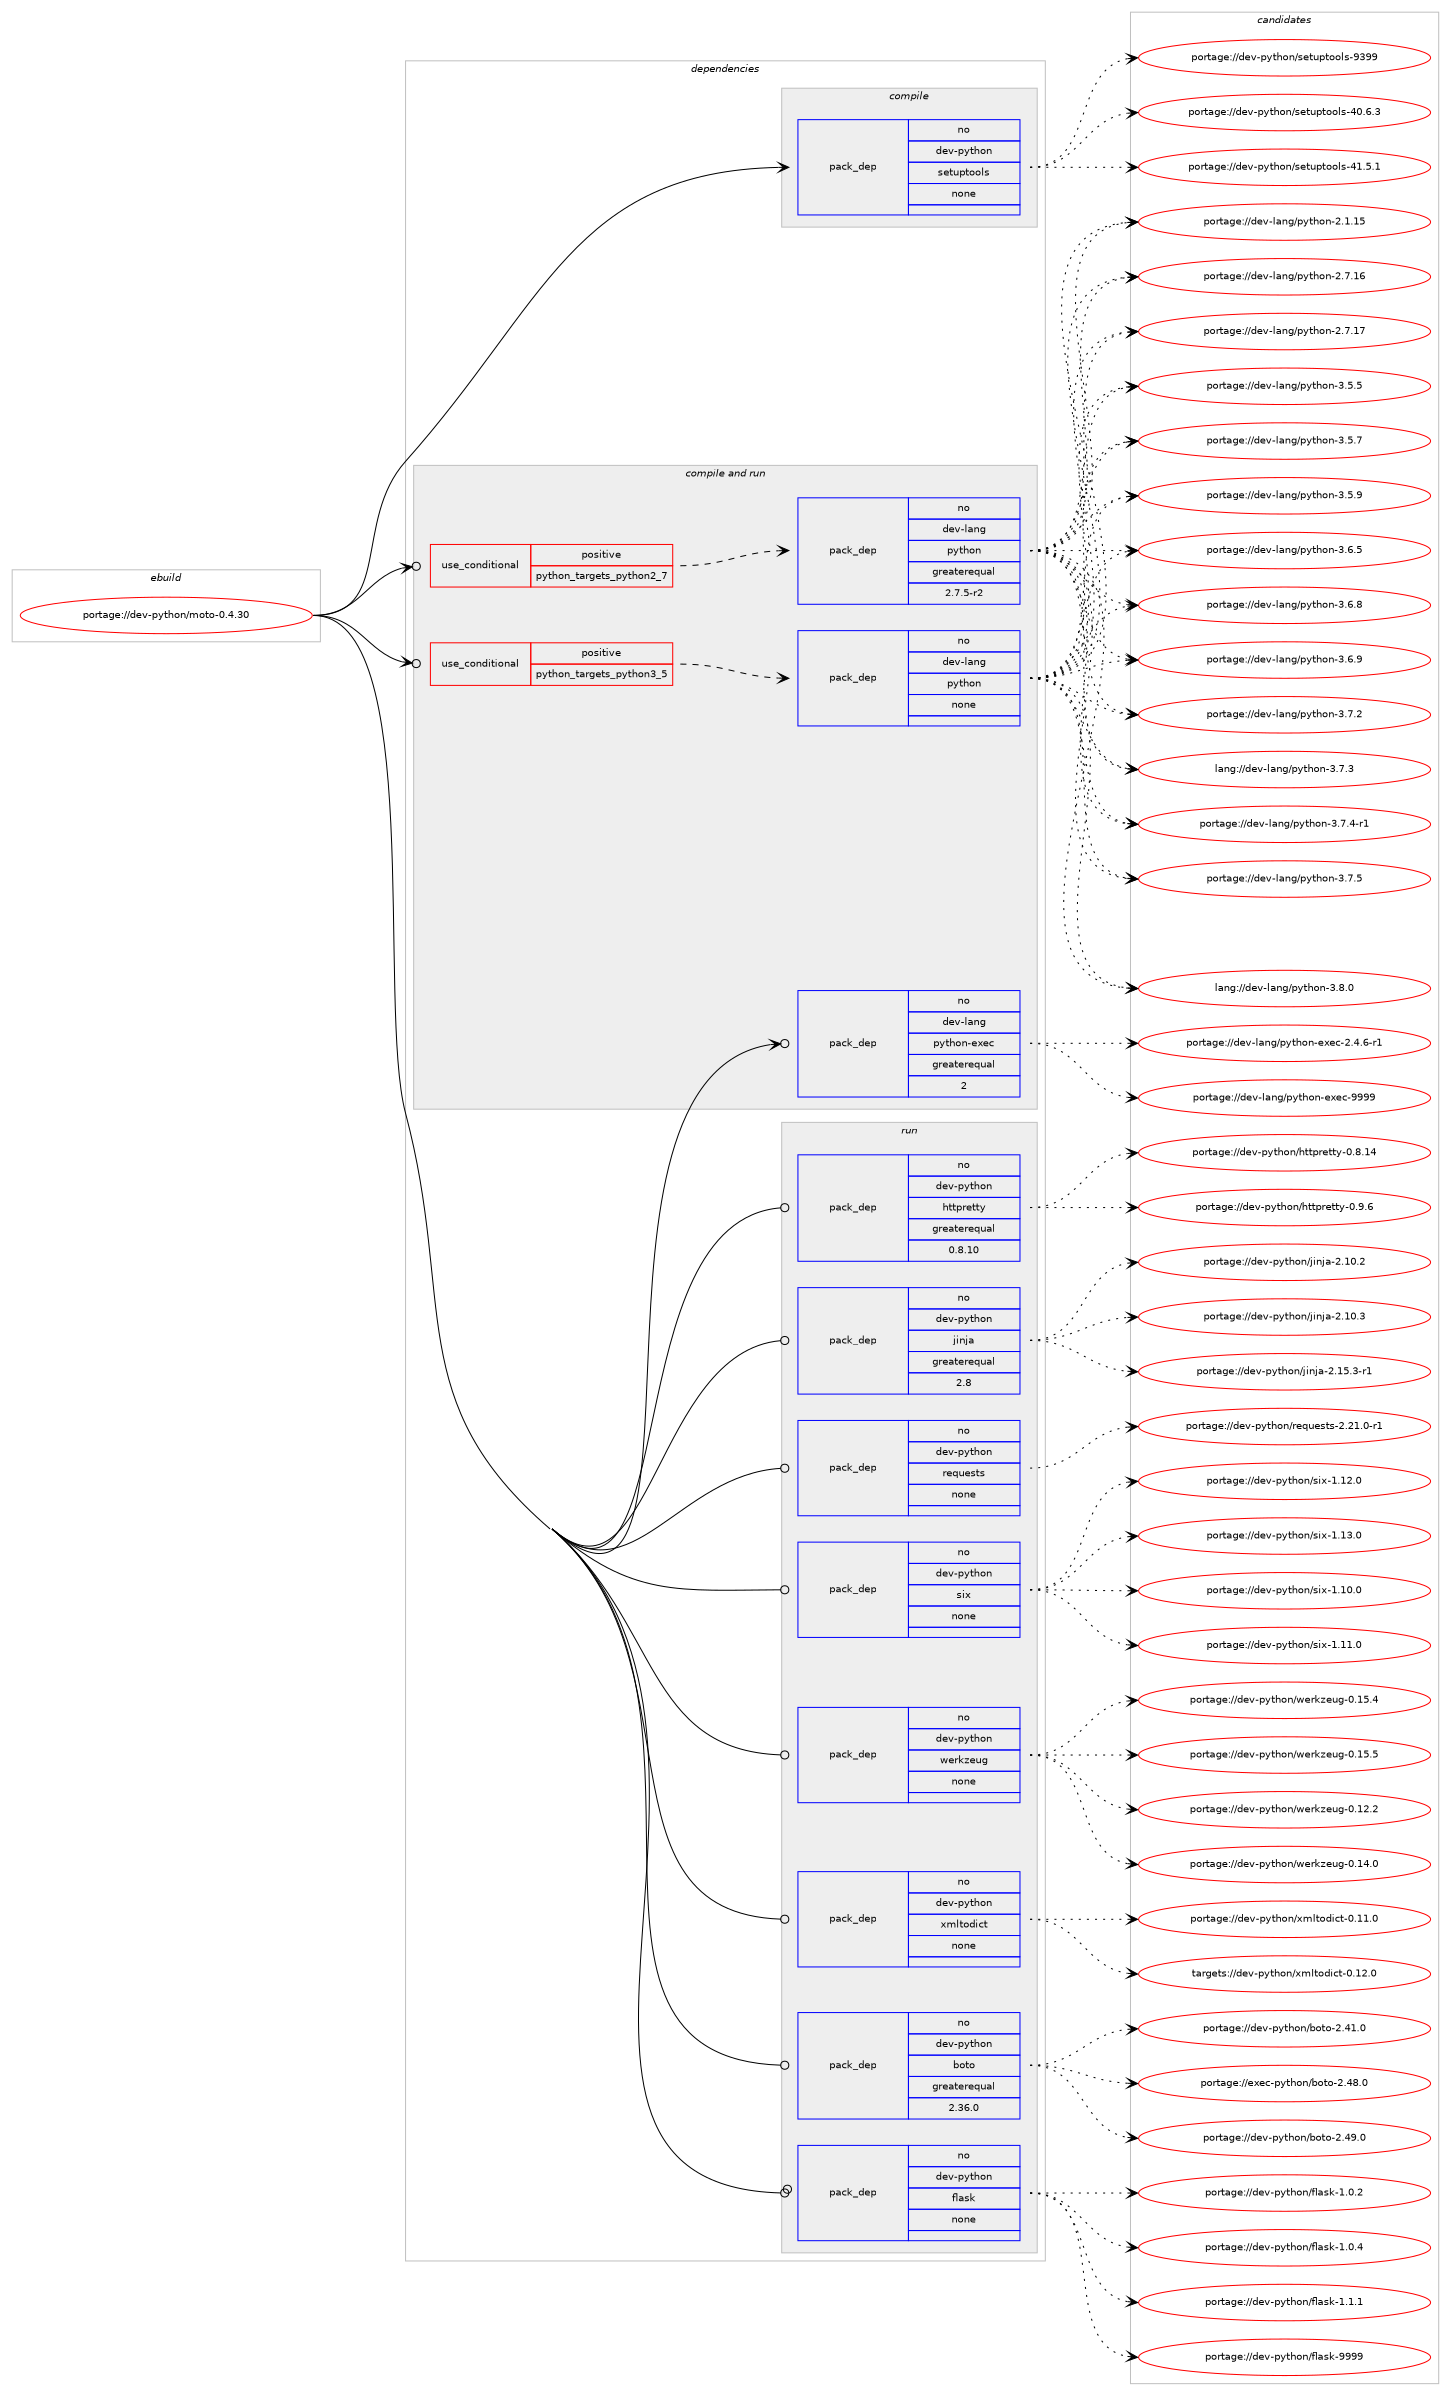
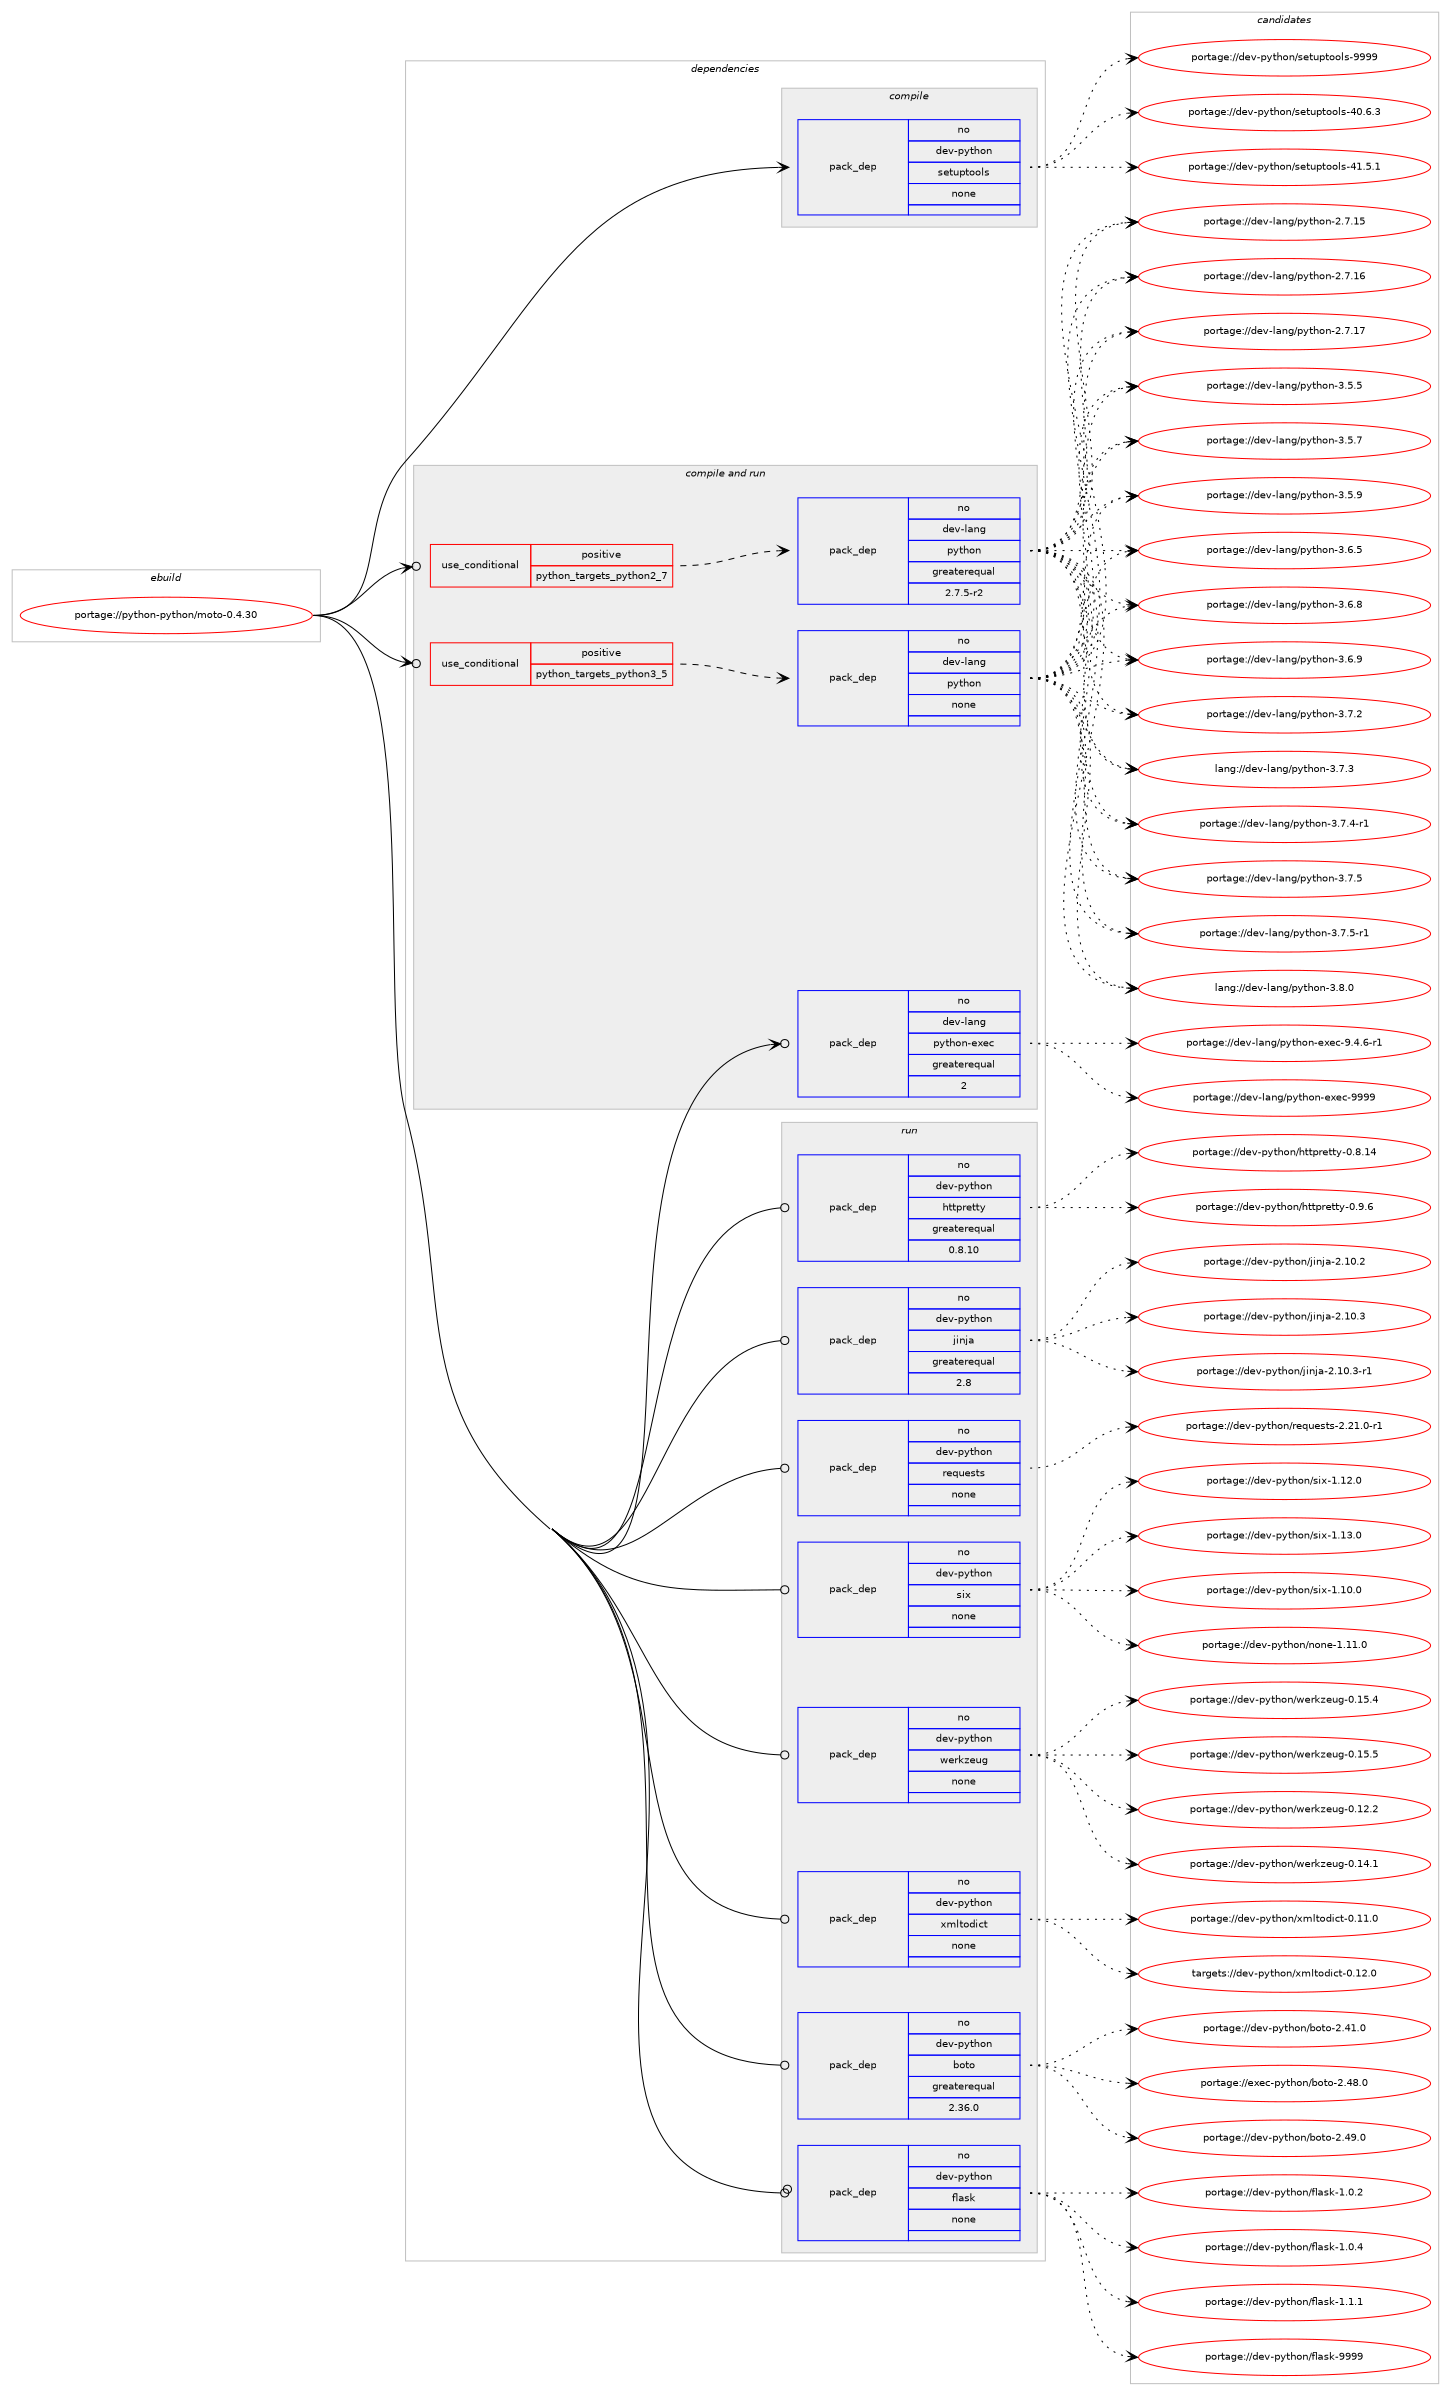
node "portage://dev-python/setuptools-9399": label "portage://dev-python/setuptools-9399" -> "portage://dev-python/setuptools-9999"
node "portage://dev-lang/python-2.1.15": label "portage://dev-lang/python-2.1.15" -> "portage://dev-lang/python-2.7.15"
node "portage://dev-python/moto-0.4.30": label "portage://dev-python/moto-0.4.30" -> "portage://python-python/moto-0.4.30"
node "portage://dev-lang/python-3.7.5-r1": added
node "portage://dev-lang/python-exec-2.4.6-r1": label "portage://dev-lang/python-exec-2.4.6-r1" -> "portage://dev-lang/python-exec-9.4.6-r1"
node "portage://dev-python/jinja-2.15.3-r1": label "portage://dev-python/jinja-2.15.3-r1" -> "portage://dev-python/jinja-2.10.3-r1"
node "portage://dev-python/six-1.11.0": label "portage://dev-python/six-1.11.0" -> "portage://dev-python/none-1.11.0"
node "portage://dev-python/werkzeug-0.14.0": label "portage://dev-python/werkzeug-0.14.0" -> "portage://dev-python/werkzeug-0.14.1"
